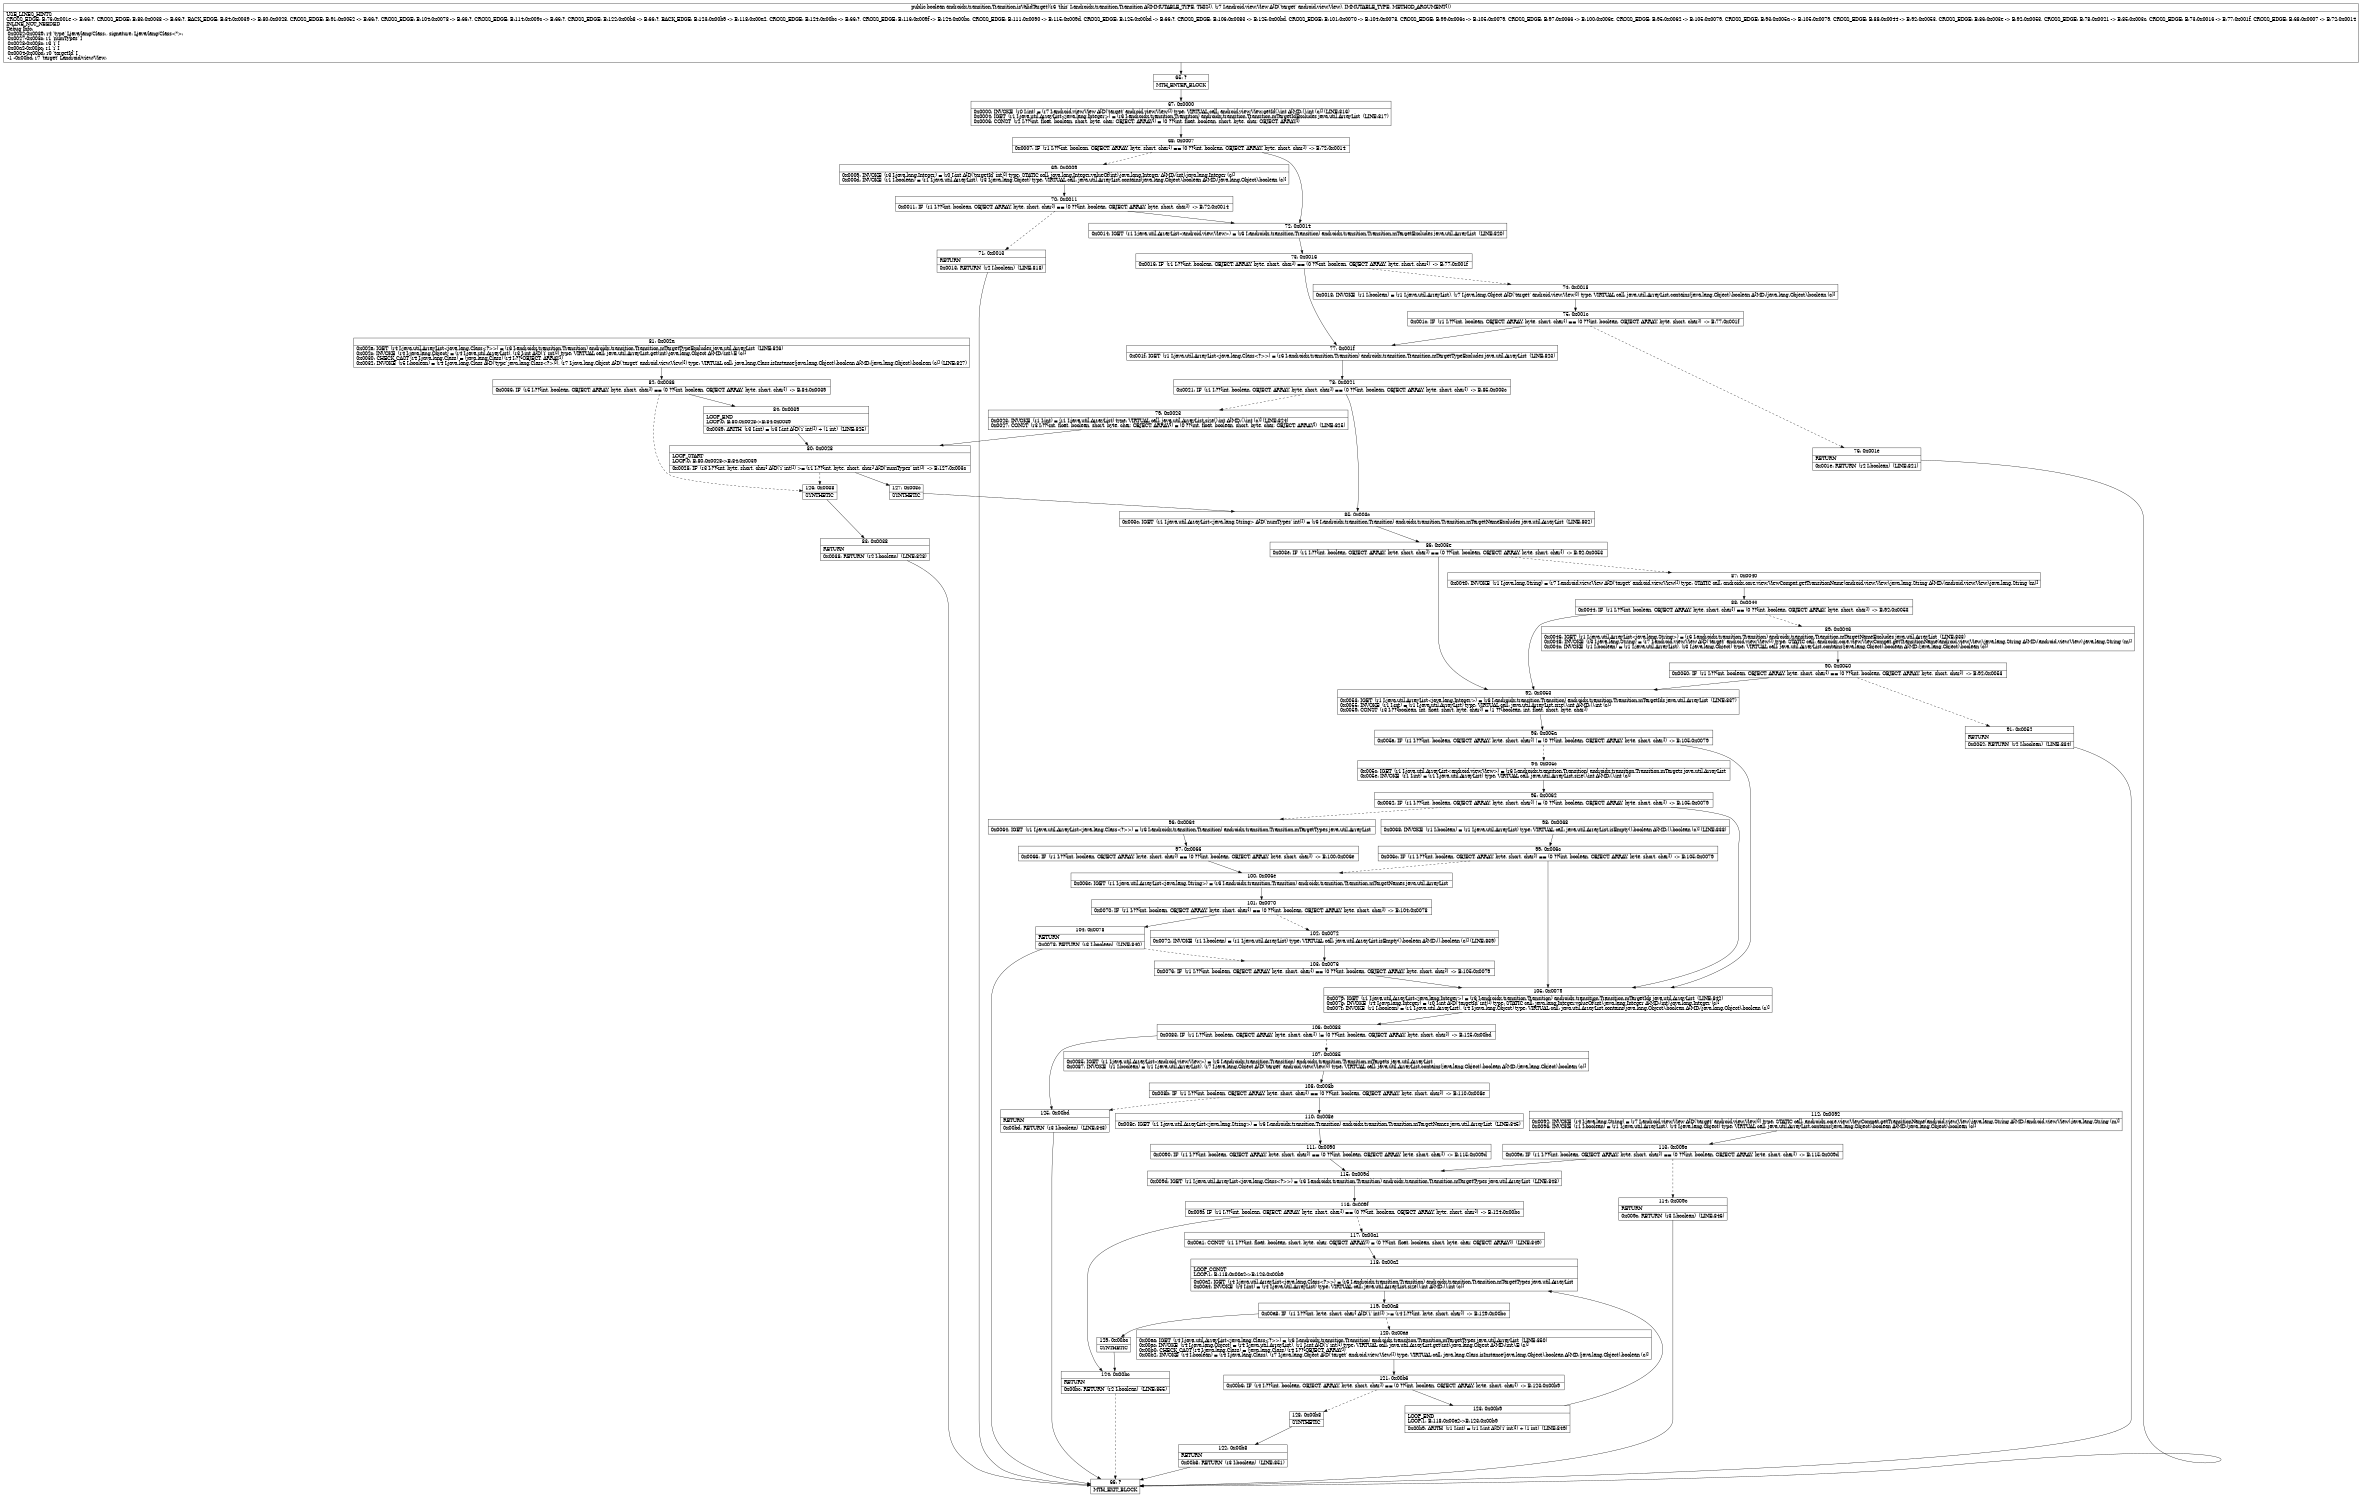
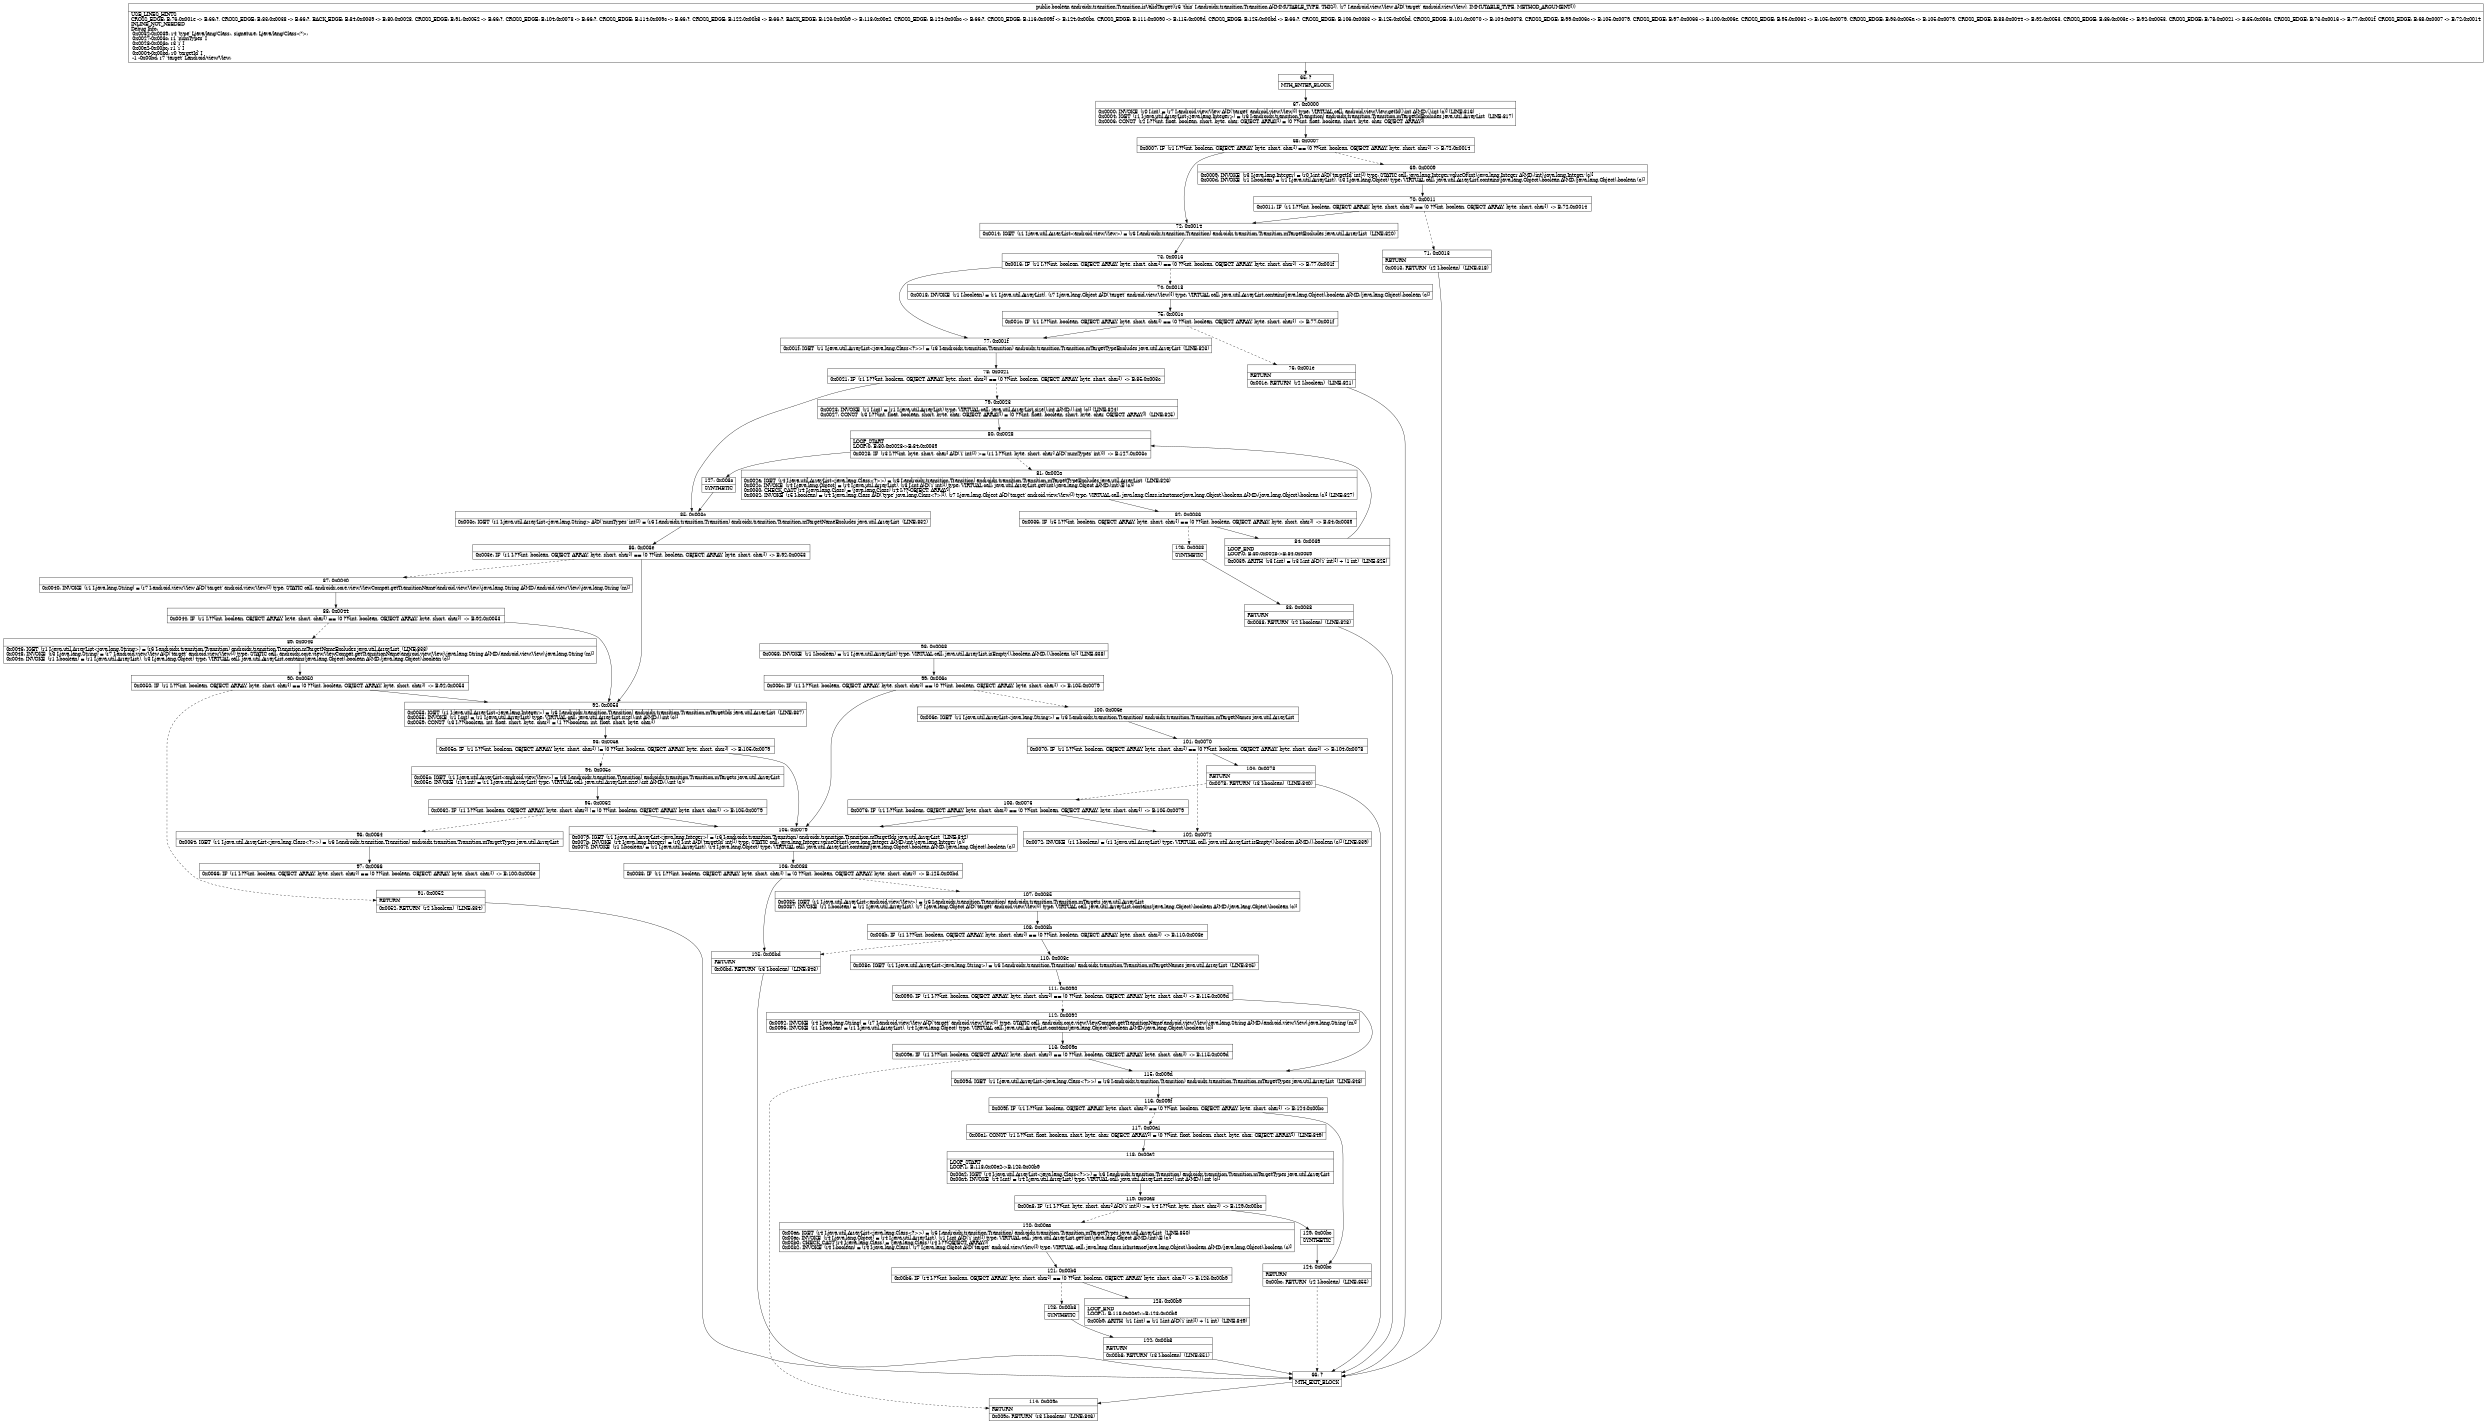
edge "80: 0x0028" -> "126: 0x0038": now "80: 0x0028" -> "81: 0x002a"
edge "97: 0x0066" -> "100: 0x006e": removed
edge "102: 0x0072" -> "103: 0x0076": reversed
edge "111: 0x0090" -> "112: 0x0092": added
node "118: 0x00a2": text "LOOP_CONST" -> "LOOP_START"
edge "123: 0x00b9" -> "118: 0x00a2": removed
edge "114: 0x009c" -> "66: ?": reversed
